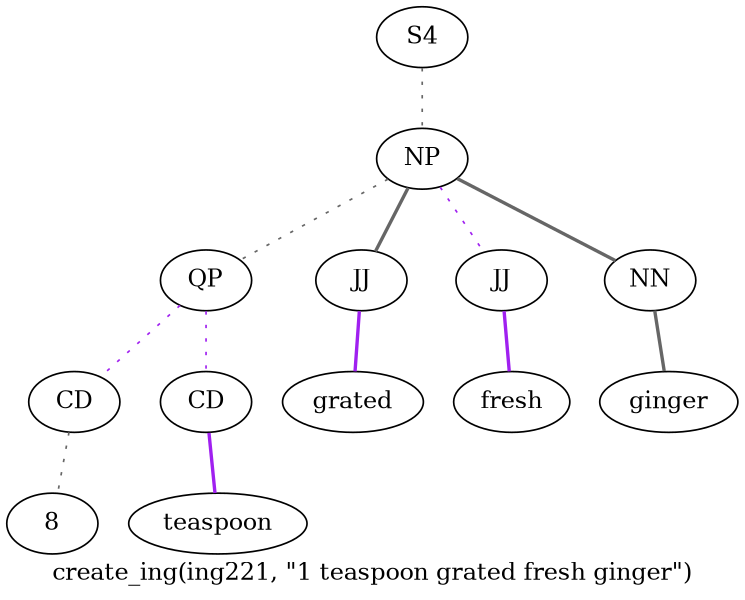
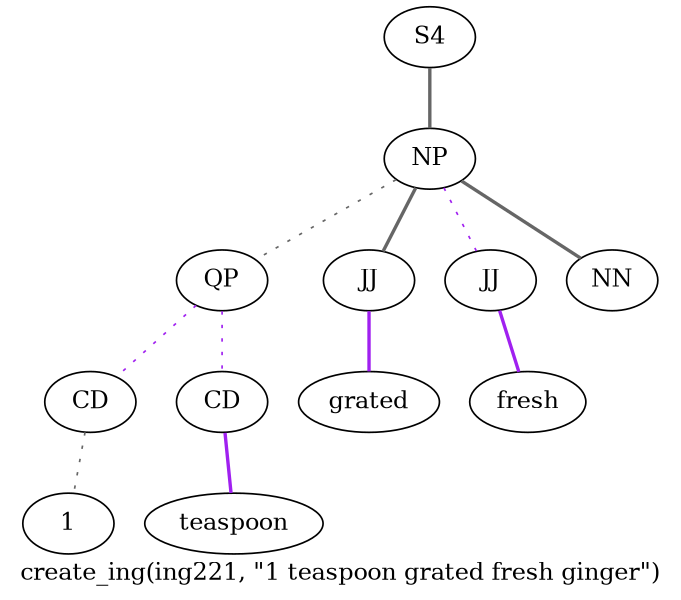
edge "S4" -- "NP": style dotted -> bold
node "ginger": removed
node "8": label "8" -> "1"
